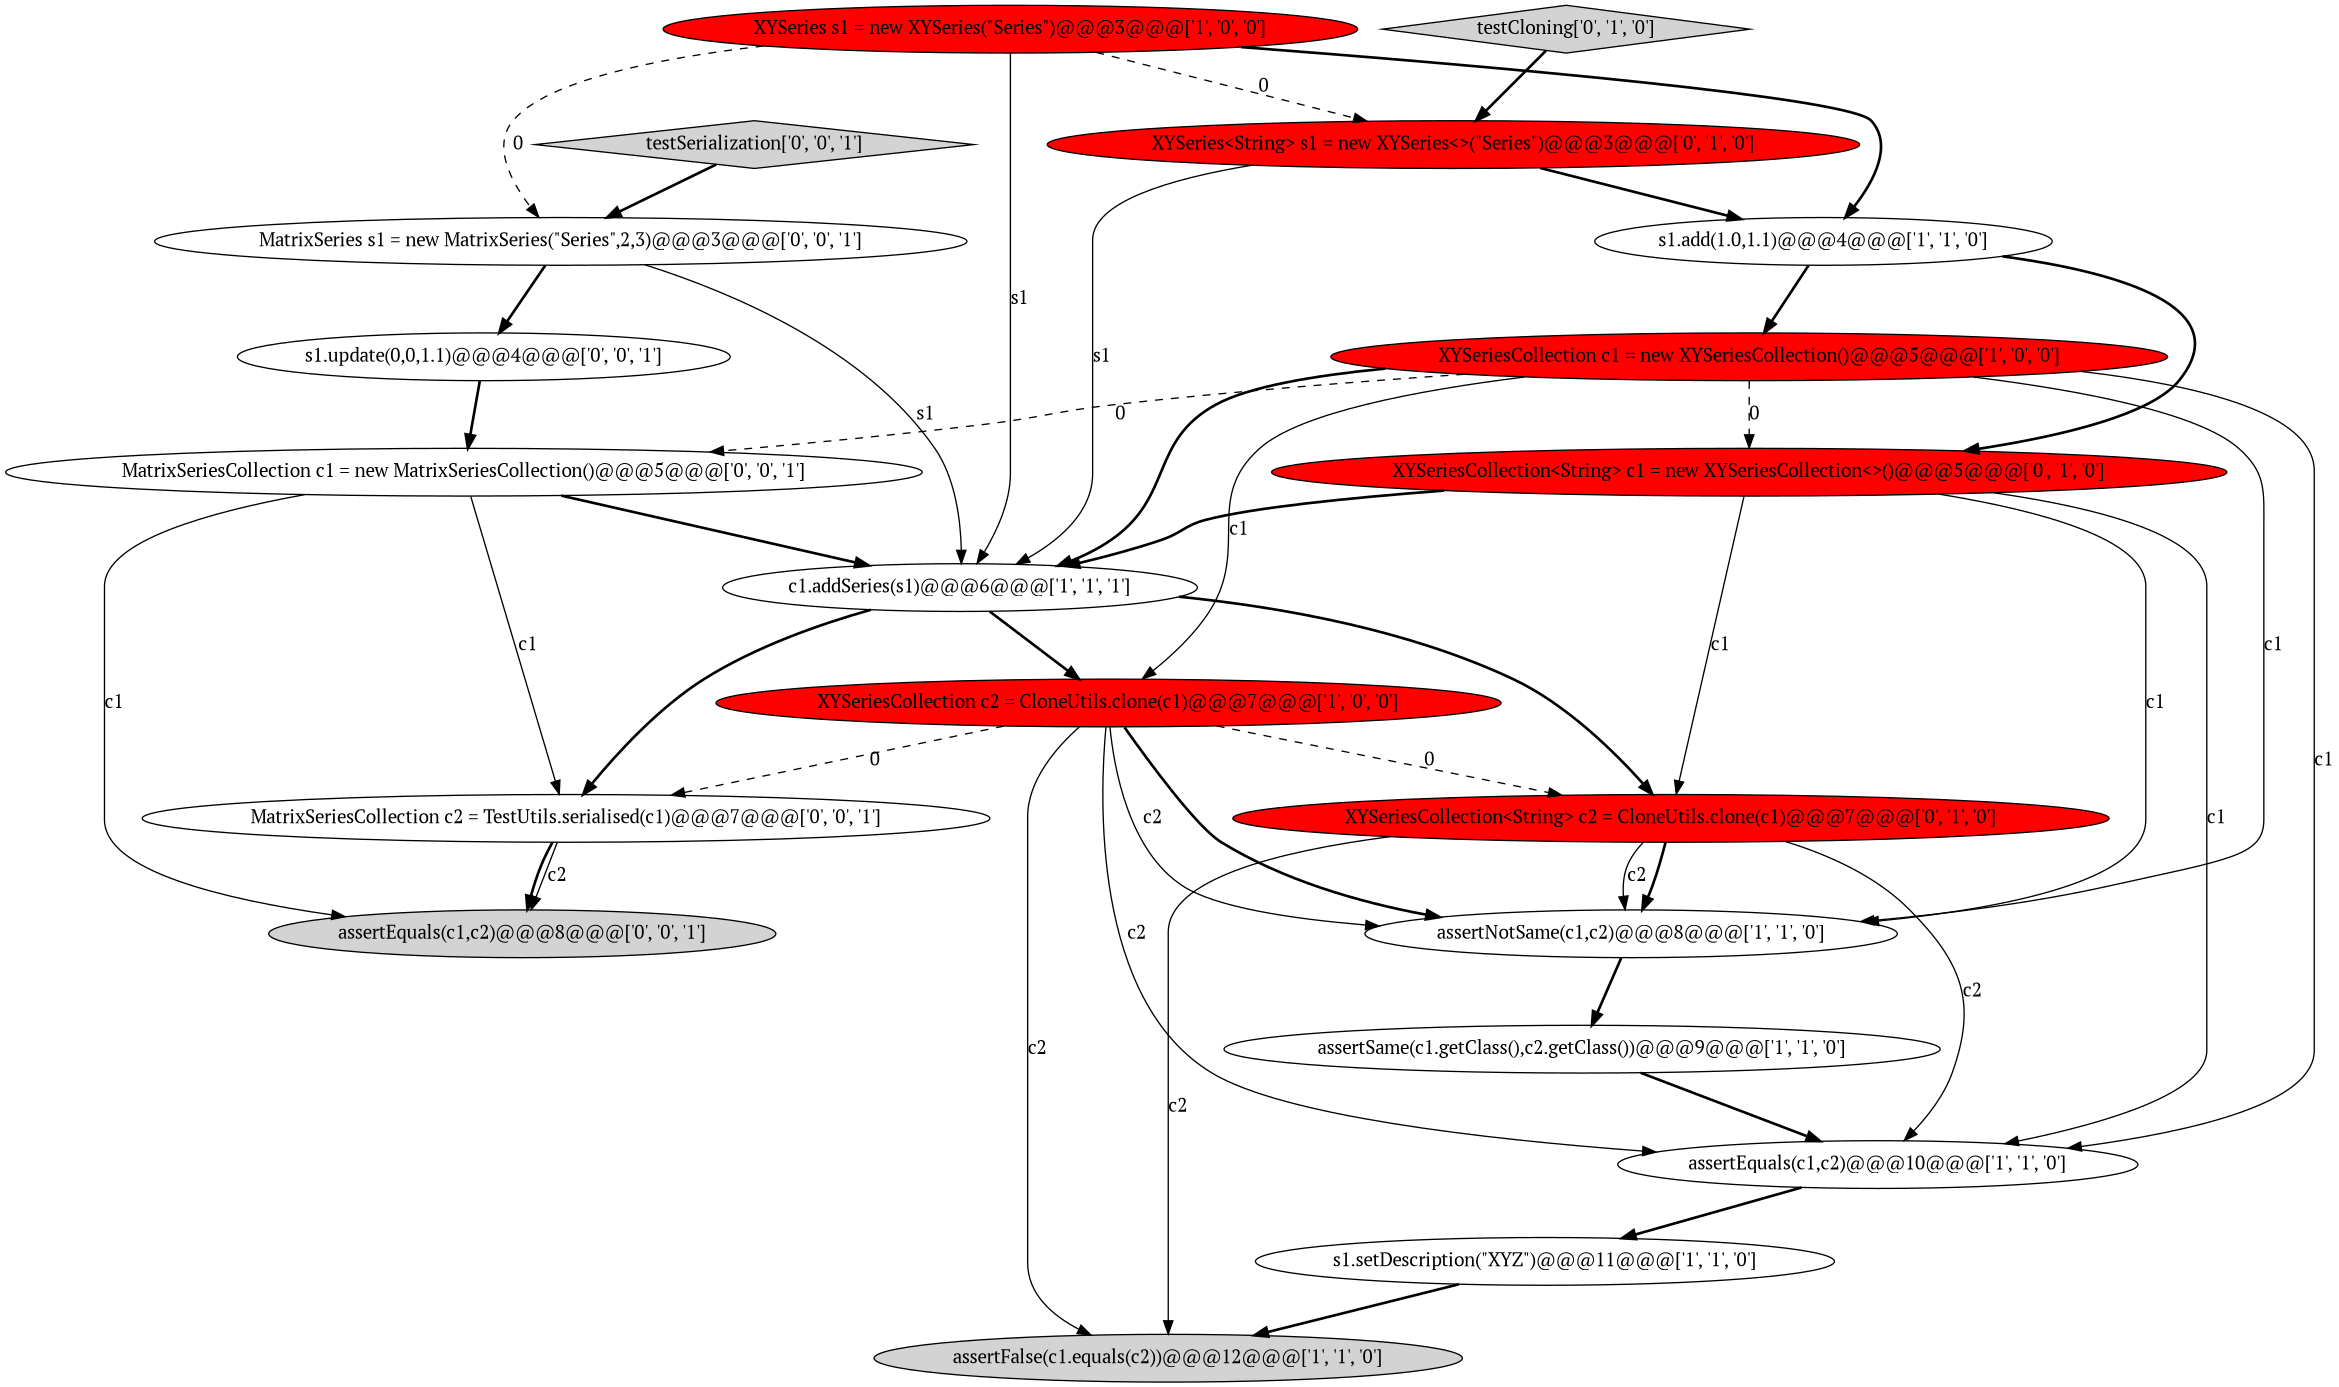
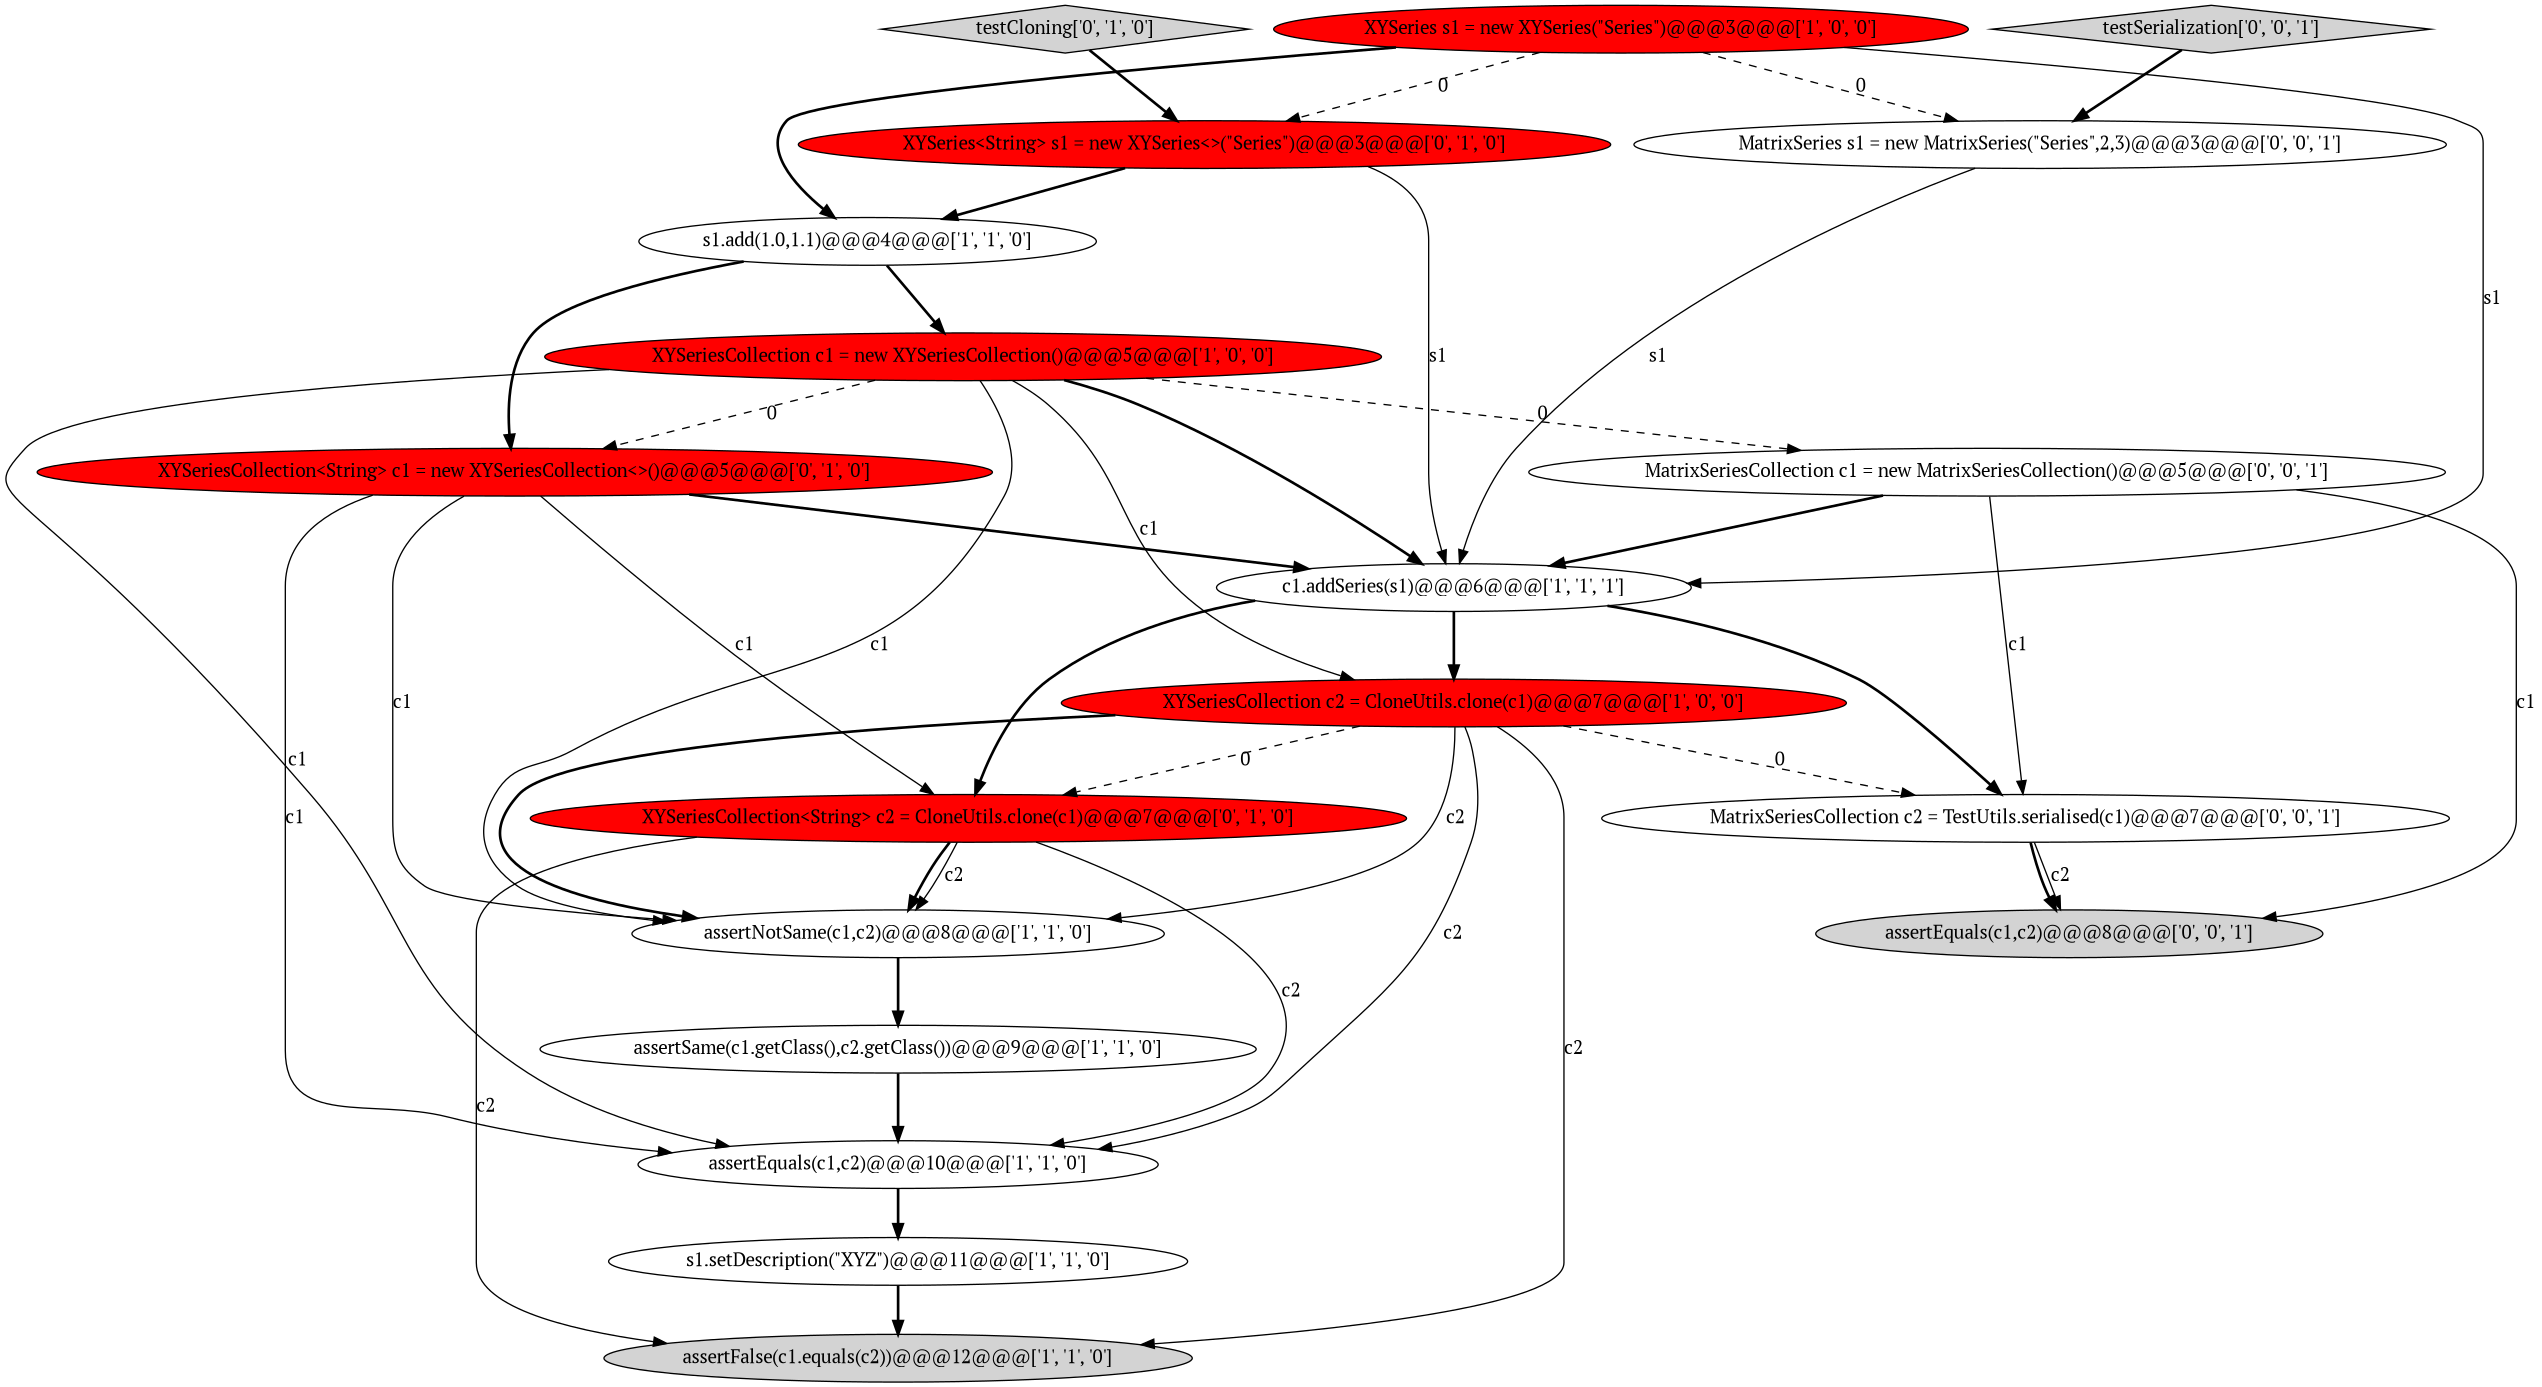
node "s1.update(0,0,1.1)@@@4@@@['0', '0', '1']": removed
